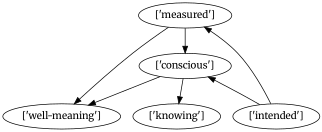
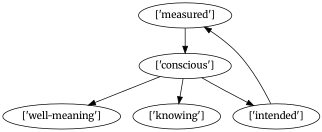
edge "['measured']" -> "['well-meaning']": removed
edge "['intended']" -> "['conscious']": reversed
